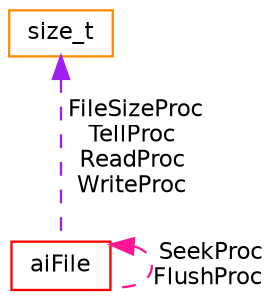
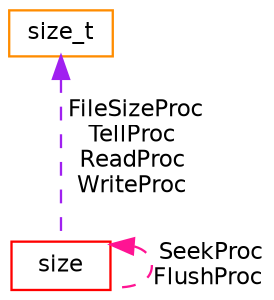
node "aiFile": label "aiFile" -> "size"
